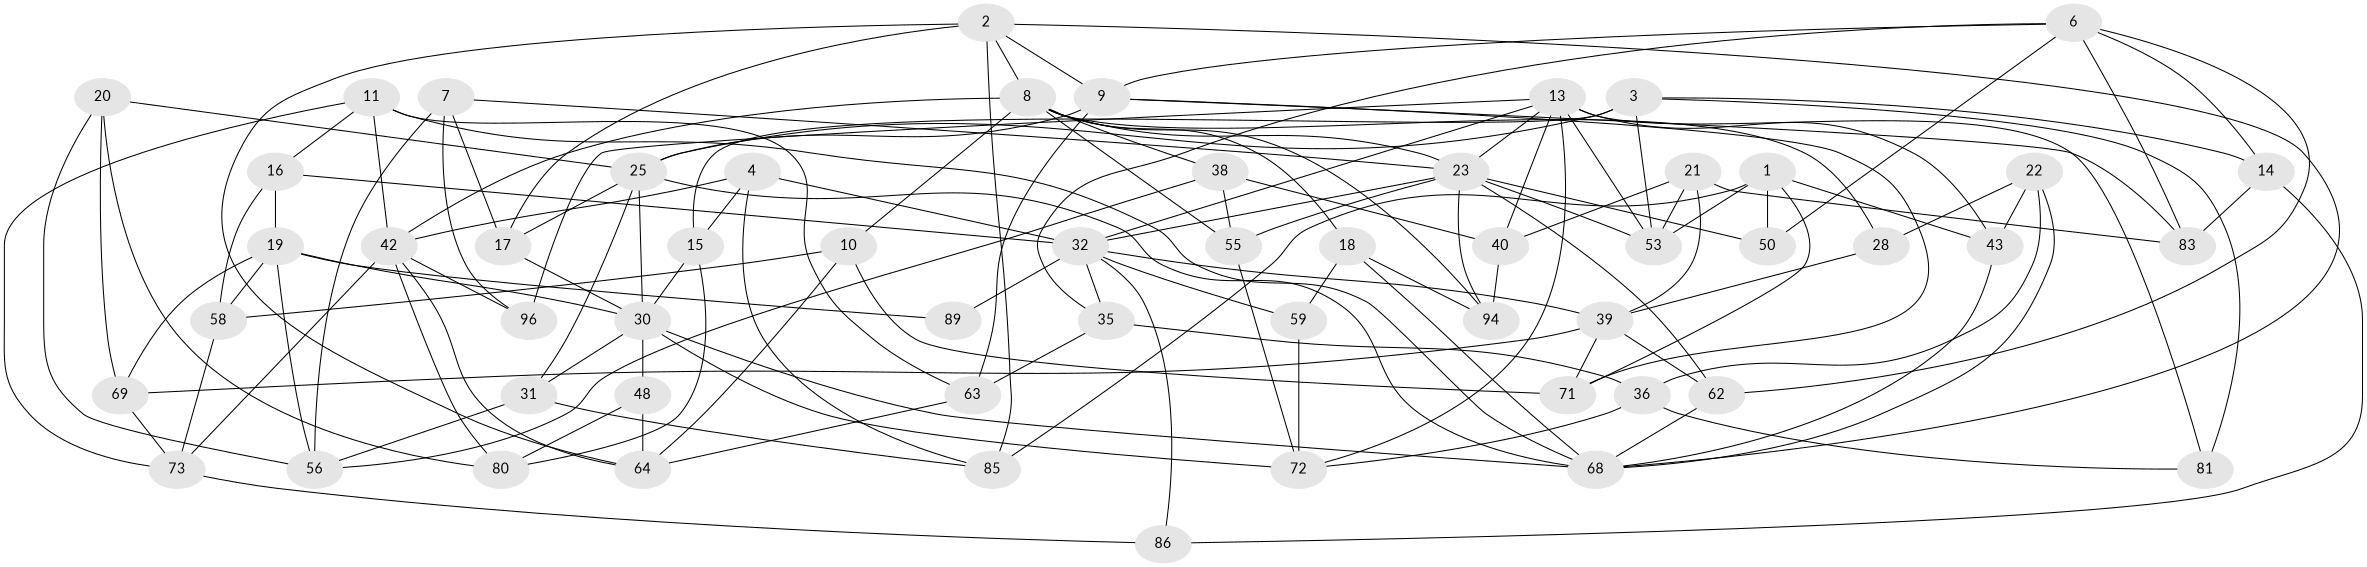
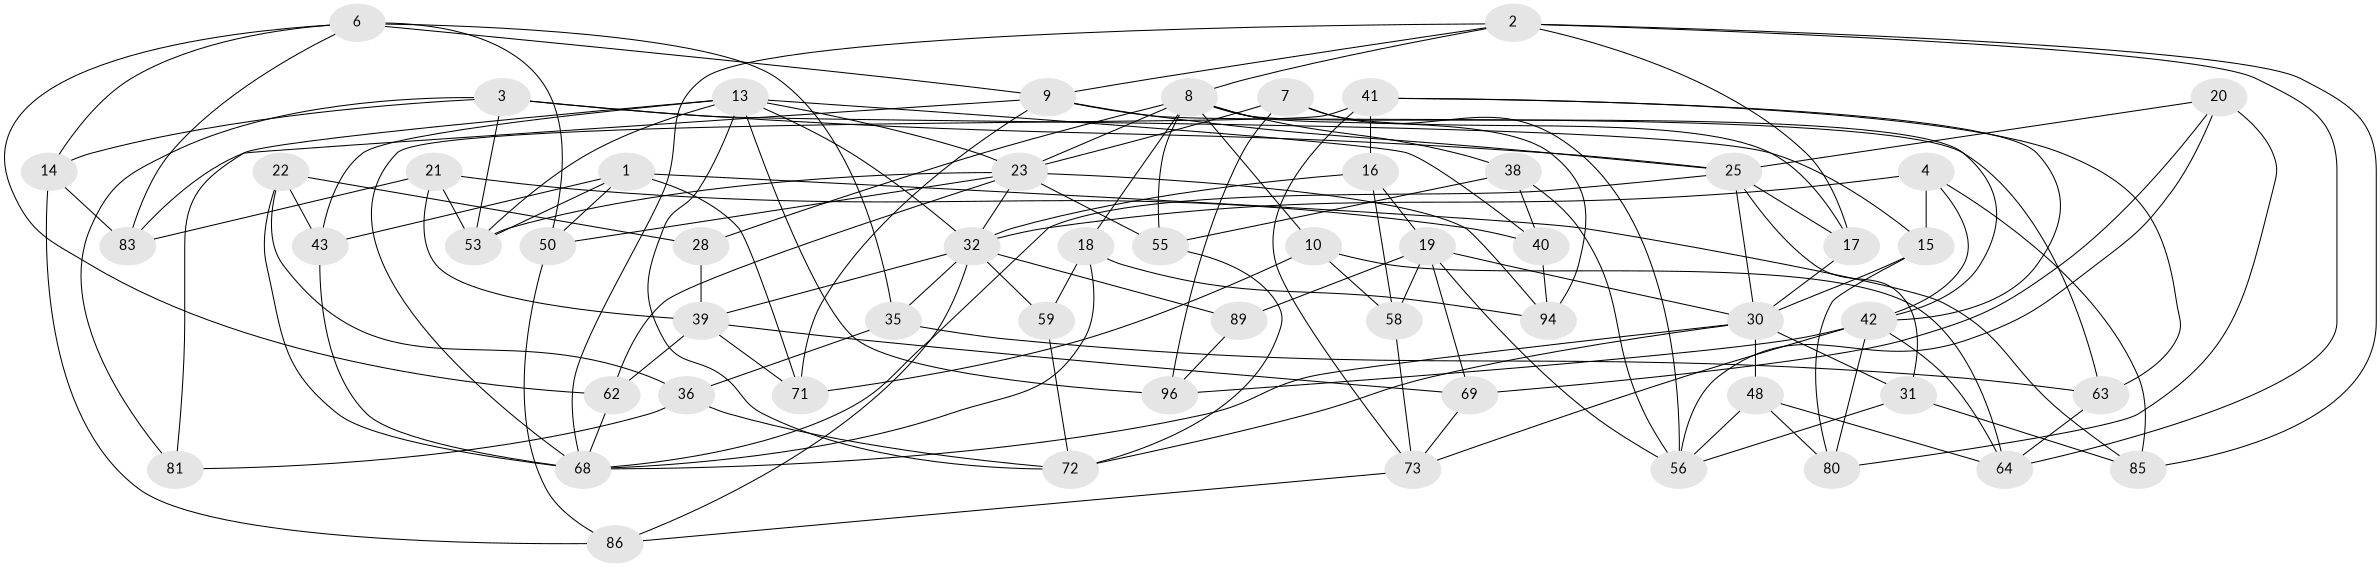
node "11": label "11" -> "41"
edge "89" -- "96": added
edge "50" -- "86": added
edge "48" -- "56": added
